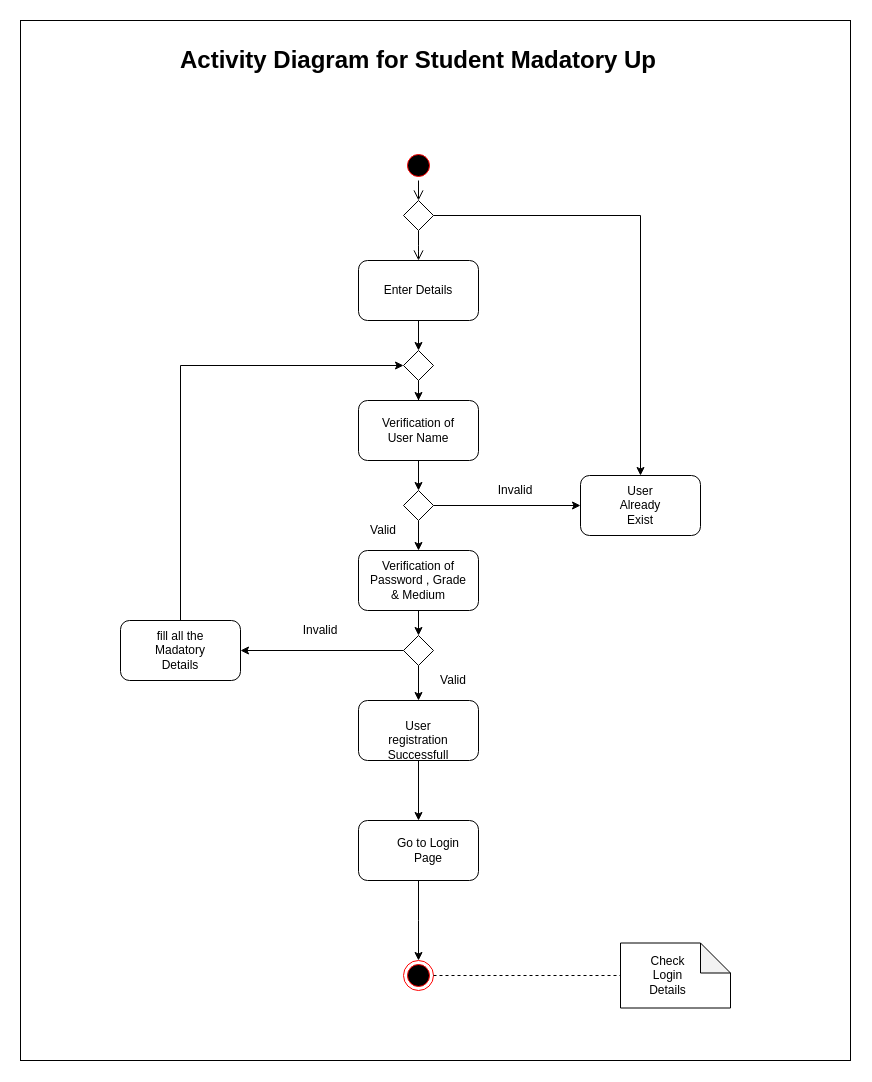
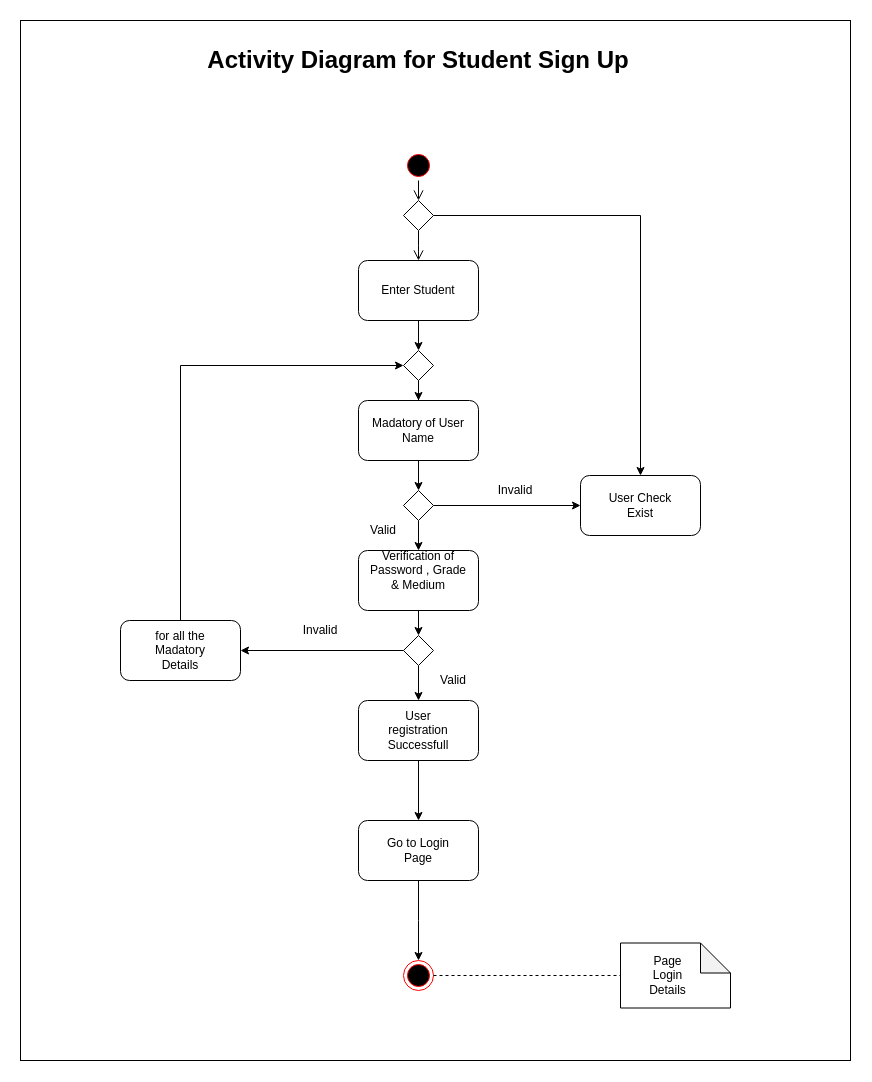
node "Activity Diagram for Student Madatory Up": label "Activity Diagram for Student Madatory Up" -> "Activity Diagram for Student Sign Up"
node "Enter Details": label "Enter Details" -> "Enter Student"
node "Verification of User Name": label "Verification of User Name" -> "Madatory of User Name"
node "User Already Exist": label "User Already Exist" -> "User Check Exist"
node "Verification of Password , Grade & Medium": moved (419, 581) -> (419, 571)
node "fill all the Madatory Details": label "fill all the Madatory Details" -> "for all the Madatory Details"
node "User registration Successfull": moved (419, 741) -> (419, 731)
node "Go to Login Page": moved (429, 851) -> (419, 851)
node "Check Login Details": label "Check Login Details" -> "Page Login Details"
